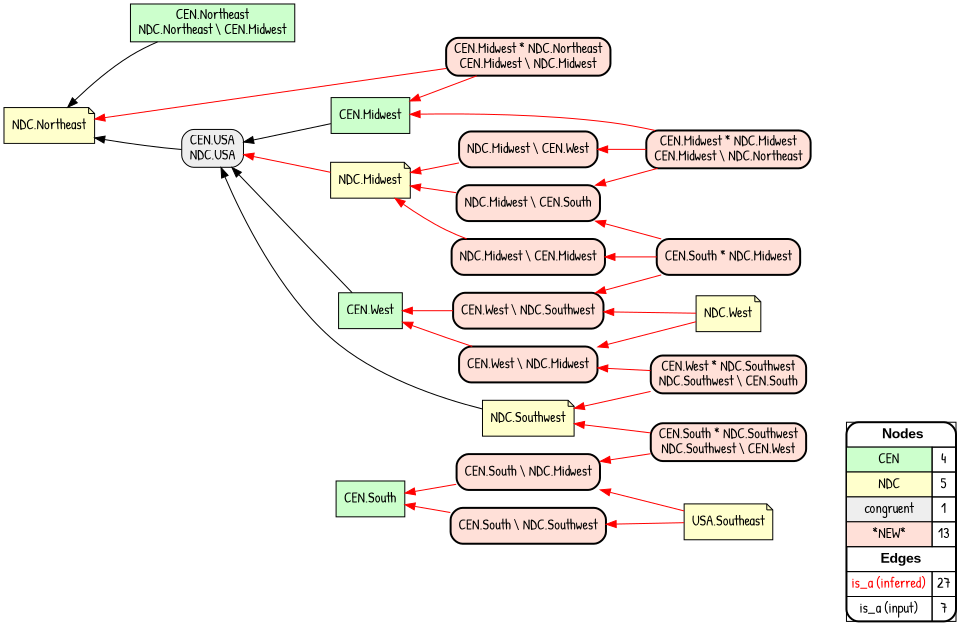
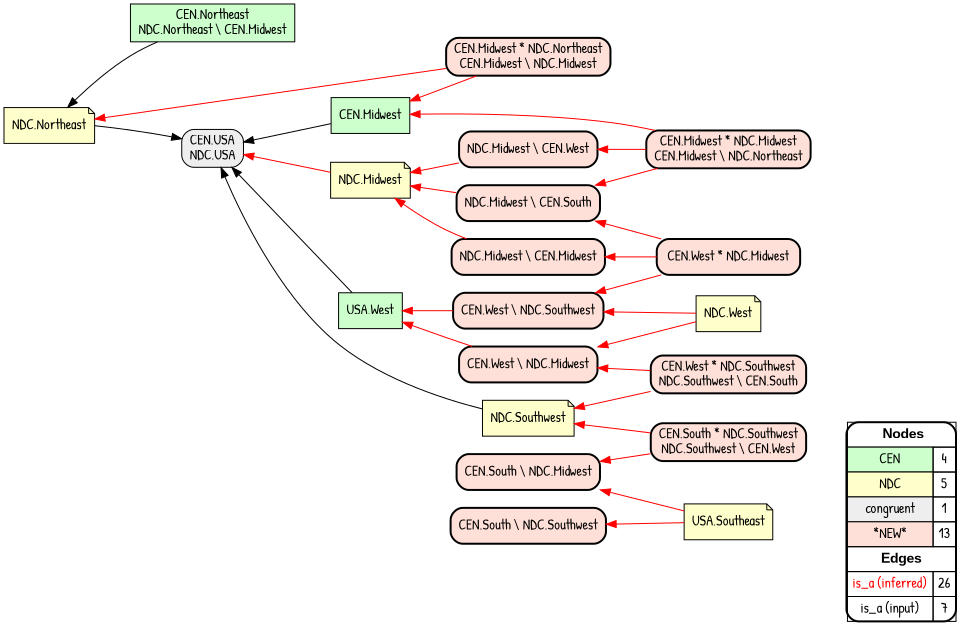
edge "CEN.USA NDC.USA" -> "NDC.Northeast": reversed
node "CEN.South * NDC.Midwest": label "CEN.South * NDC.Midwest" -> "CEN.West * NDC.Midwest"
node "CEN.West": label "CEN.West" -> "USA.West"
node "CEN.South": removed
node "Nodes": text "27" -> "26"
